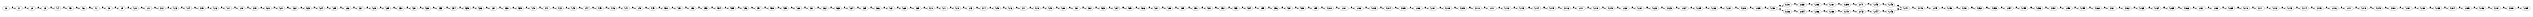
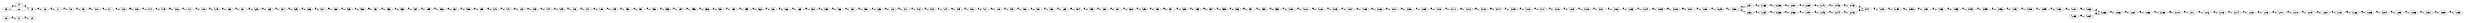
edge "S2" -> "S3": now "S5" -> "S3"
edge "S162" -> "S163": now "S162" -> "S165"
